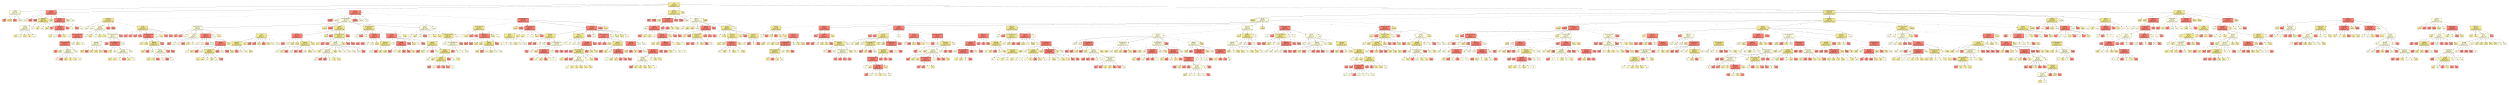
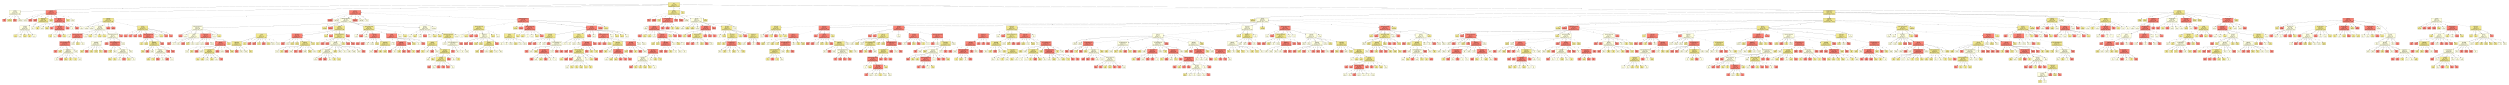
node "1 (18)": removed
node "population Info: 0.30 Entropy: 0.44 Dominant class: [ 1 20]": fillcolor salmon -> lightyellow
node "capcolor Info: 0.00 Entropy: 0.92 Dominant class: [1 2]": fillcolor salmon -> lightyellow
